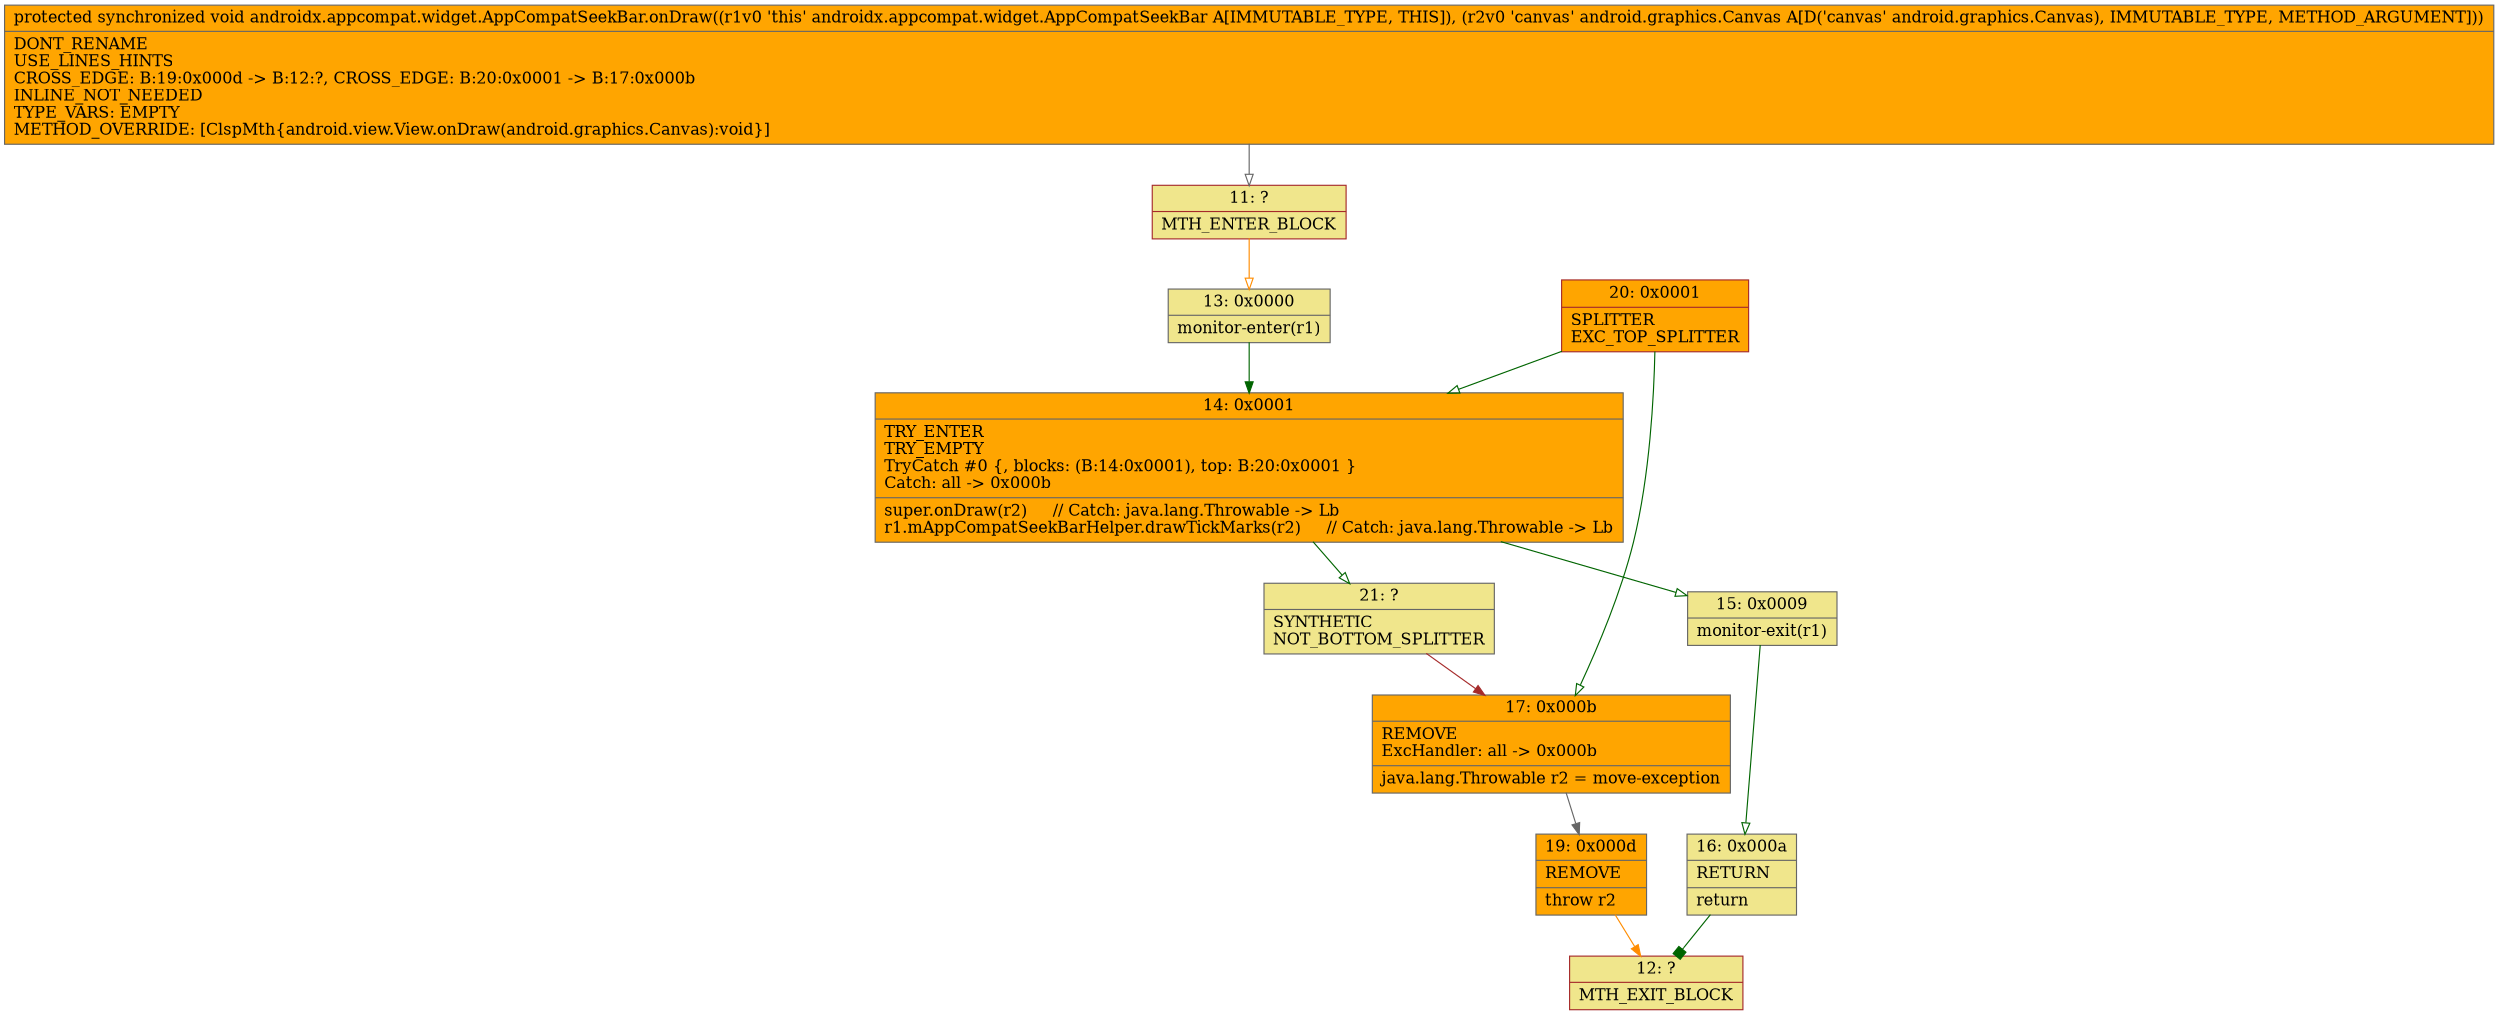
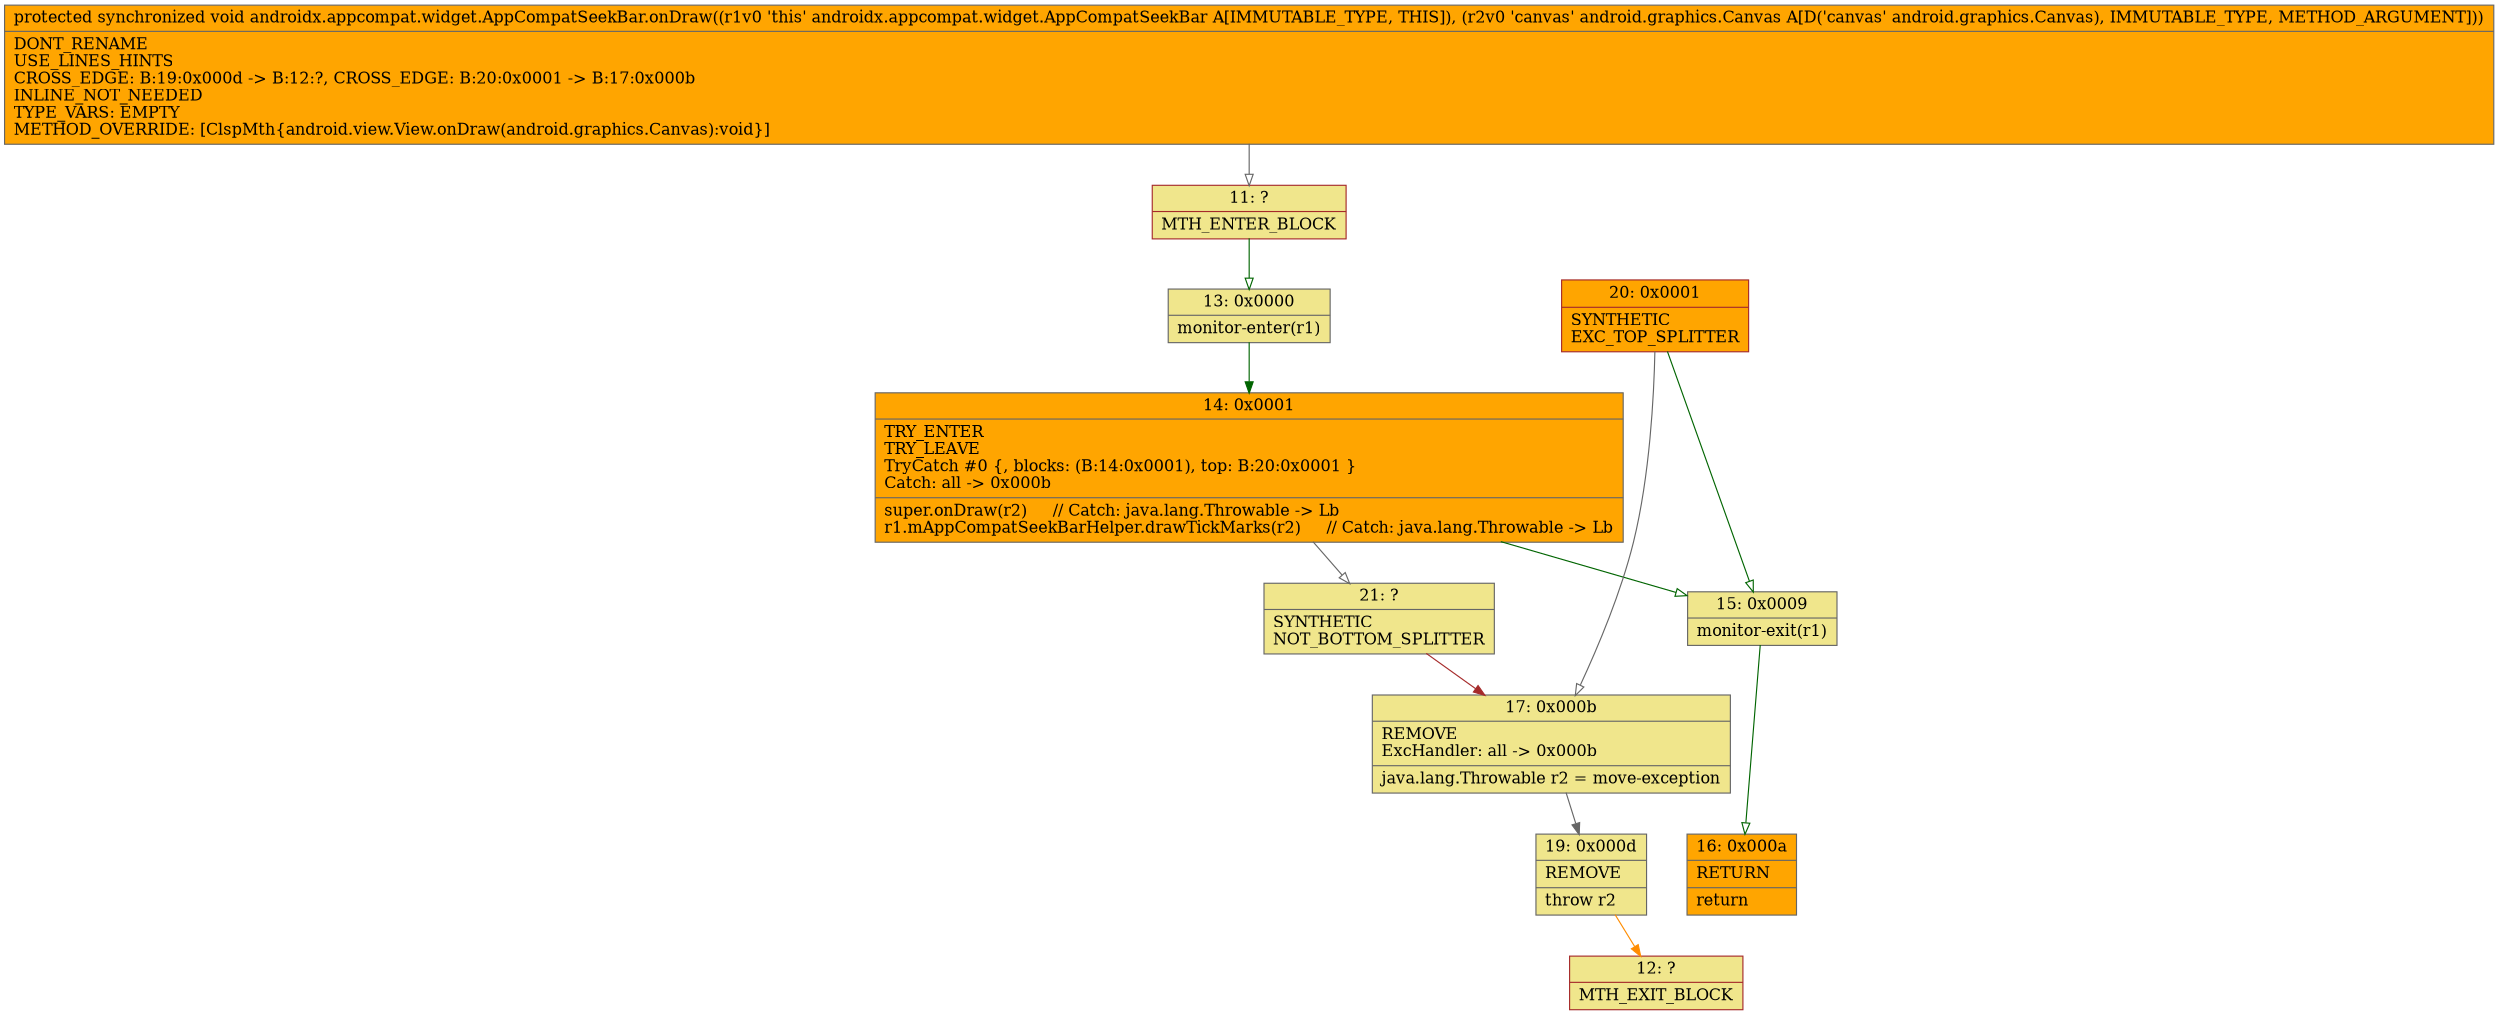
edge "11: ?" -> "13: 0x0000": color darkorange -> darkgreen
node "20: 0x0001": text "SPLITTER" -> "SYNTHETIC"
edge "20: 0x0001" -> "14: 0x0001": now "20: 0x0001" -> "15: 0x0009"
node "14: 0x0001": text "TRY_EMPTY" -> "TRY_LEAVE"
edge "20: 0x0001" -> "17: 0x000b": color darkgreen -> gray40
edge "14: 0x0001" -> "21: ?": color darkgreen -> gray40
node "17: 0x000b": fillcolor orange -> khaki
node "19: 0x000d": fillcolor orange -> khaki
node "16: 0x000a": fillcolor khaki -> orange
edge "16: 0x000a" -> "12: ?": removed
